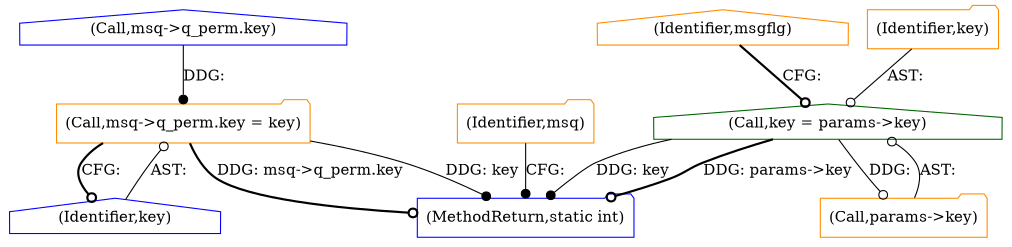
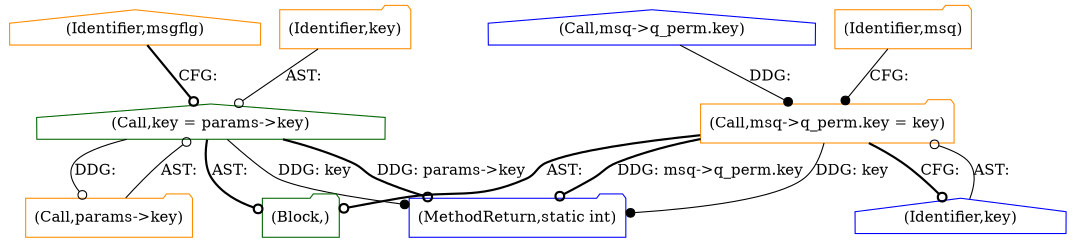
edge "(Identifier,msq)" -> "(MethodReturn,static int)": now "(Identifier,msq)" -> "(Call,msq->q_perm.key = key)"
node "(Block,)": added
